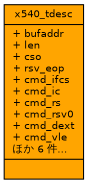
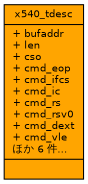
node "x540_tdesc": text "+ rsv_eop" -> "+ cmd_eop"
